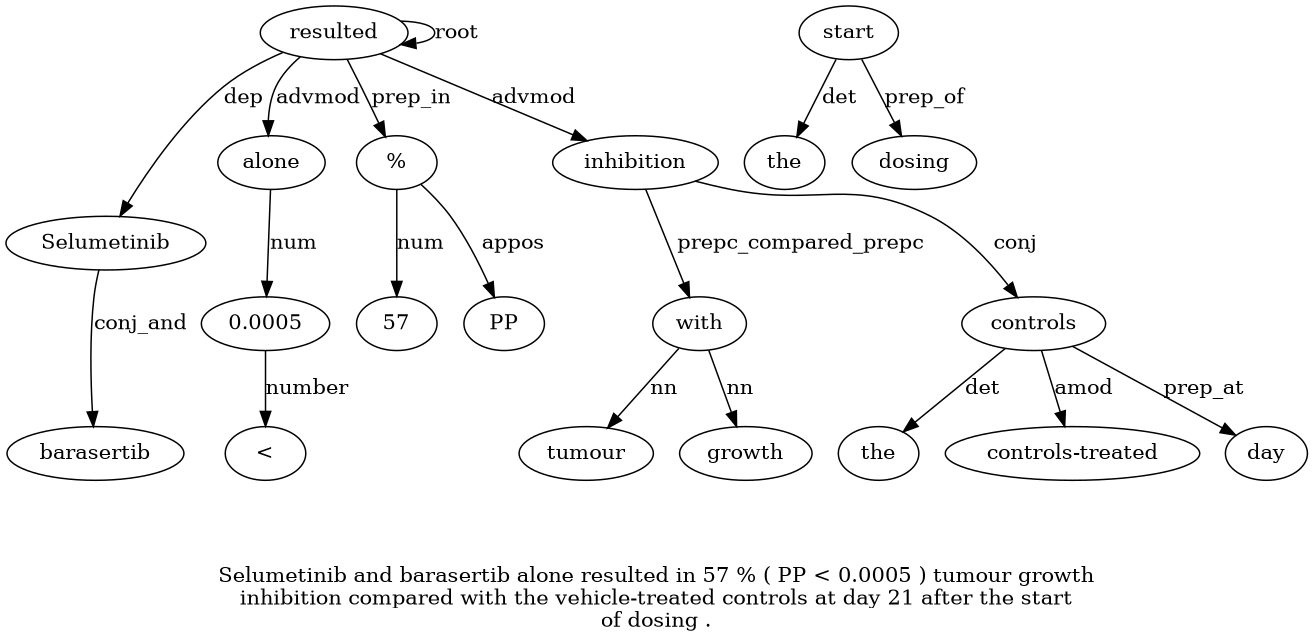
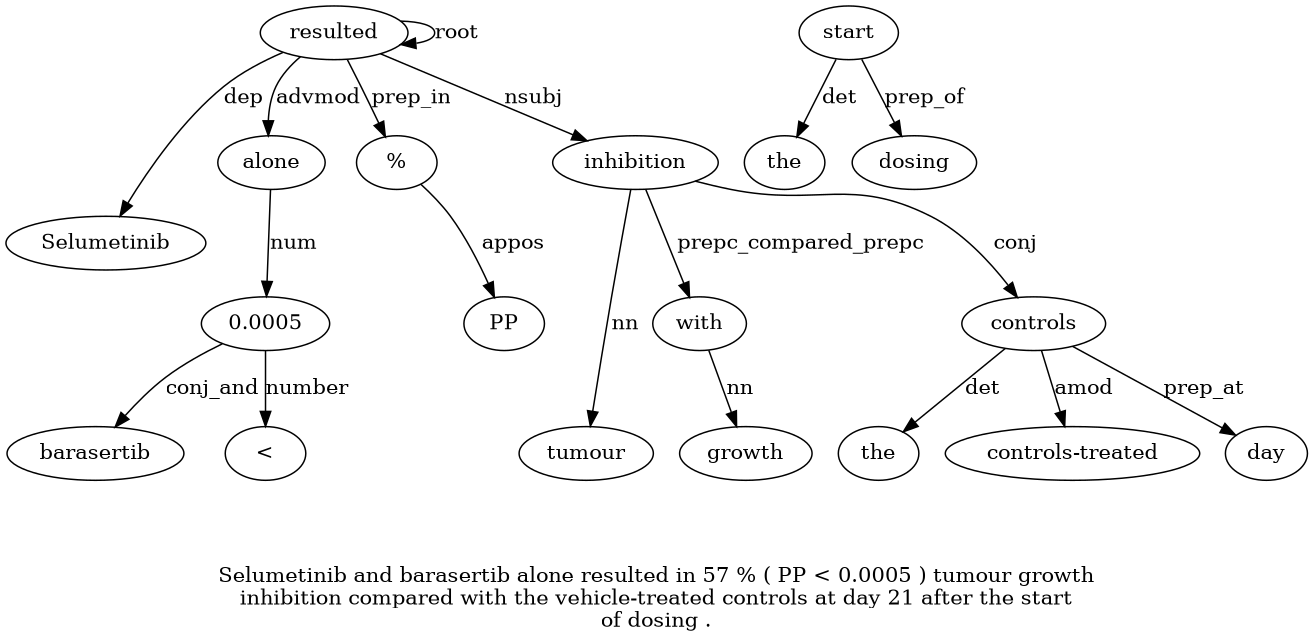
edge "resulted" -> "inhibition": label "advmod" -> "nsubj"
node "57": removed
edge "Selumetinib" -> "barasertib": now "0.0005" -> "barasertib"
edge "with" -> "tumour": now "inhibition" -> "tumour"
